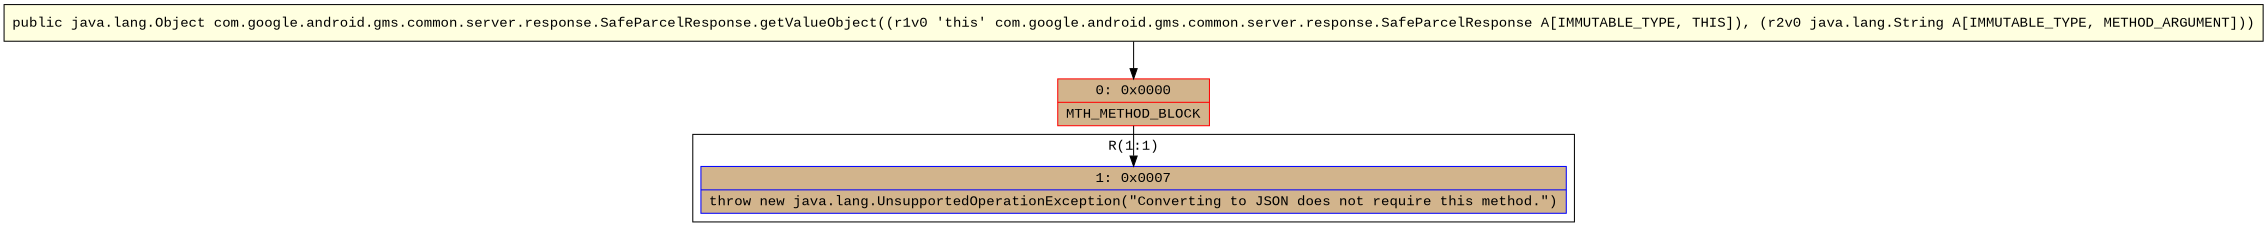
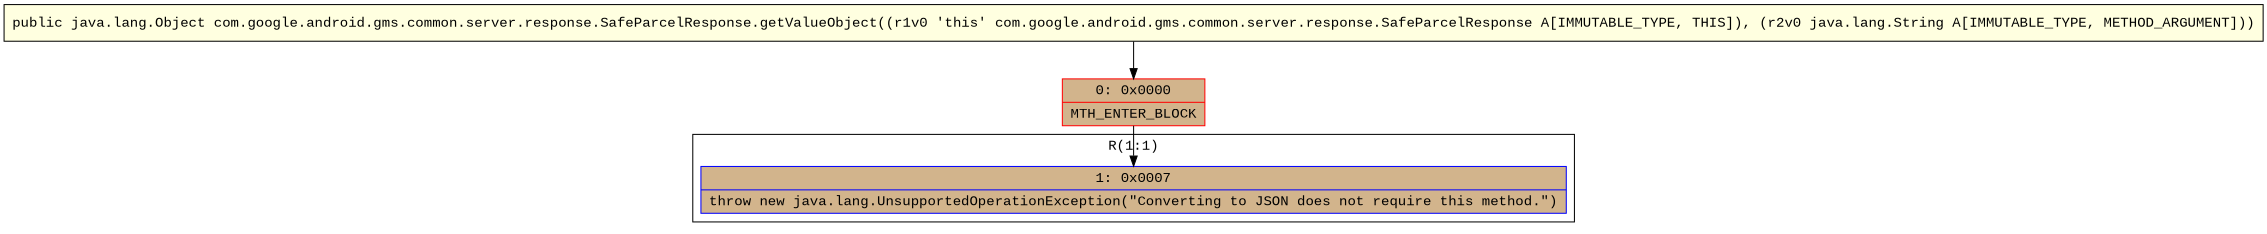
node "0: 0x0000": text "MTH_METHOD_BLOCK" -> "MTH_ENTER_BLOCK"
